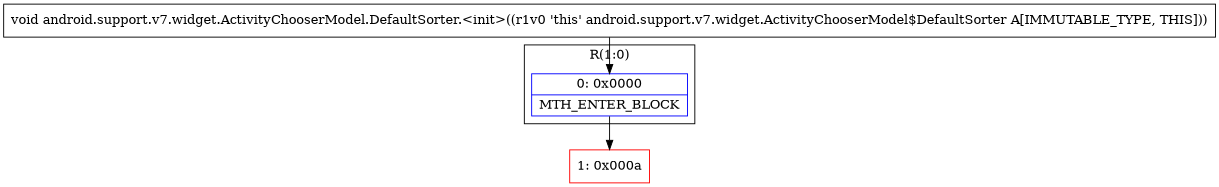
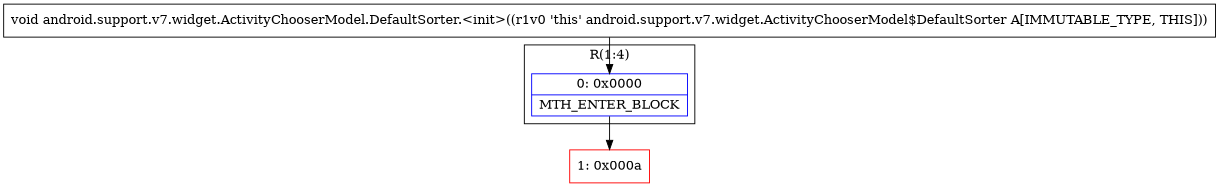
cluster "R(1:0)": label "R(1:0)" -> "R(1:4)"
